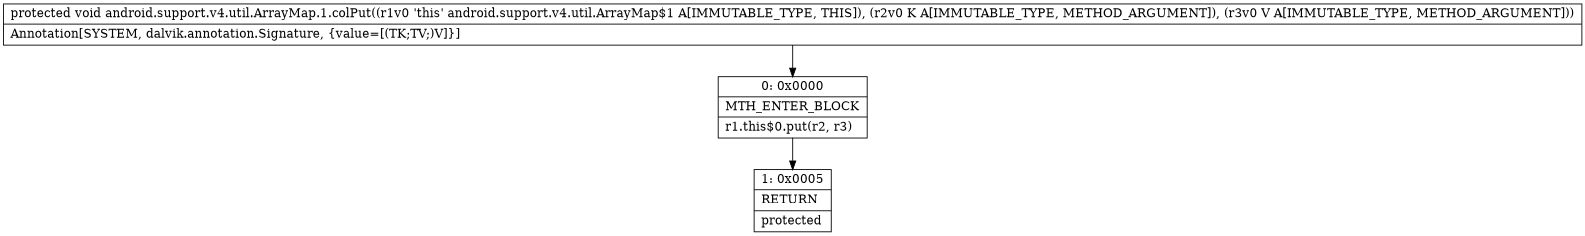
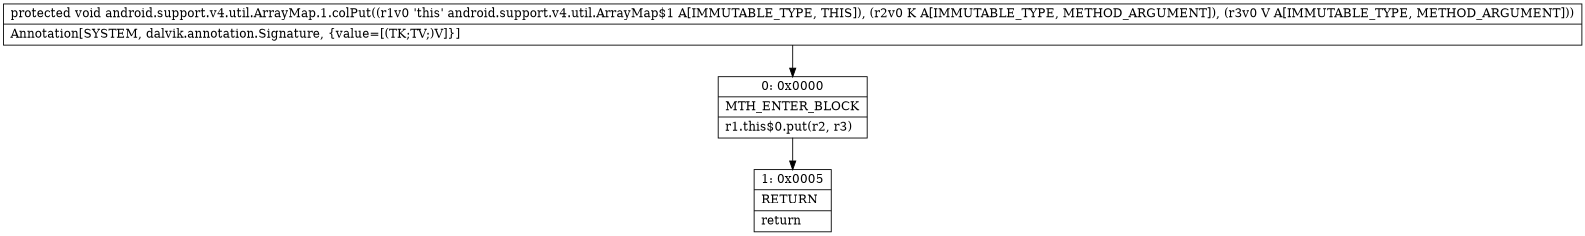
node "1: 0x0005": text "protected" -> "return"
